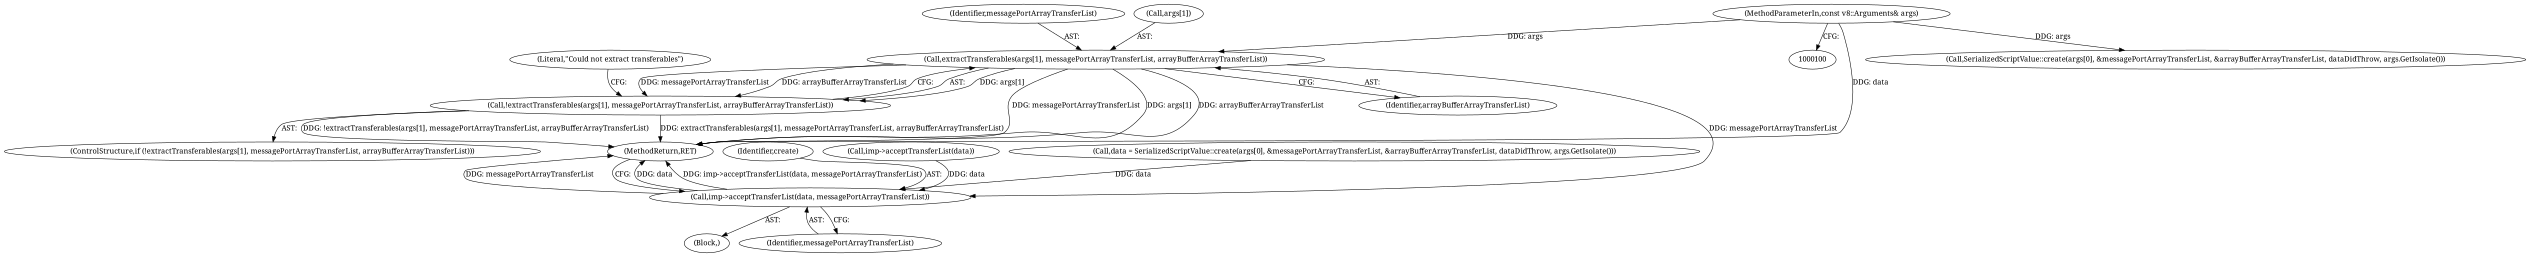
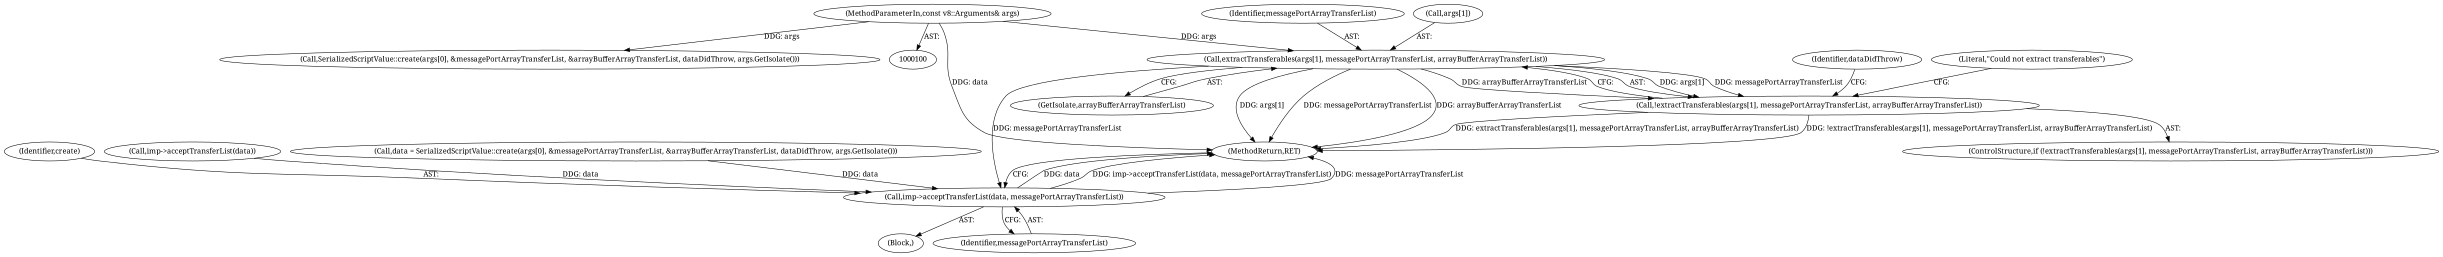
edge "(MethodParameterIn,const v8::Arguments& args)" -> "1000100": label "CFG: " -> "AST: "
node "(Identifier,dataDidThrow)": added
node "(Identifier,arrayBufferArrayTransferList)": label "(Identifier,arrayBufferArrayTransferList)" -> "(GetIsolate,arrayBufferArrayTransferList)"
